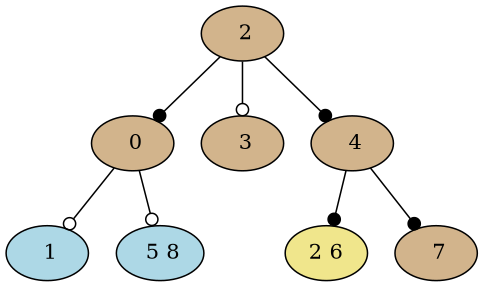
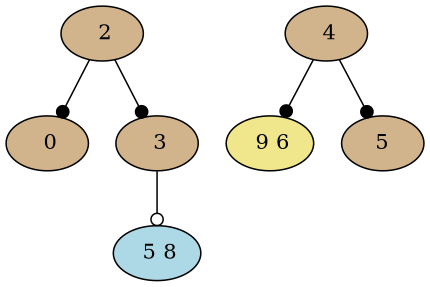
edge "2" -> "3": arrowhead odot -> dot
edge "2" -> "4": removed
edge "0" -> "5 8": now "3" -> "5 8"
node "1": removed
node "2 6": label "2 6" -> "9 6"
node "7": label "7" -> "5"
